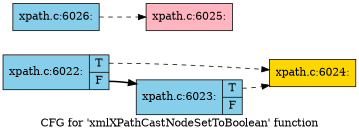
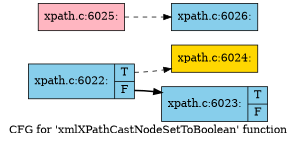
edge "xpath.c:6026:" -> "xpath.c:6025:": reversed
edge "xpath.c:6023:" -> "xpath.c:6024:": removed
